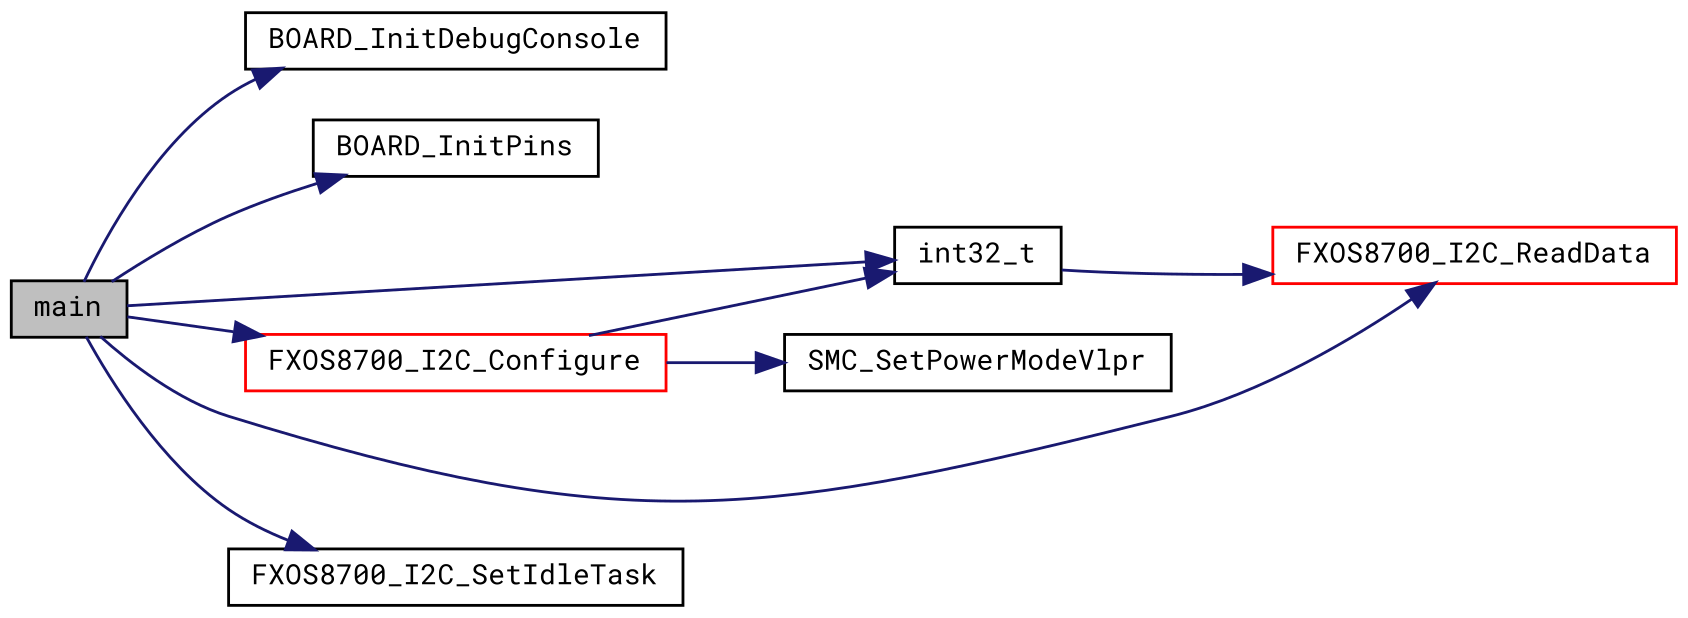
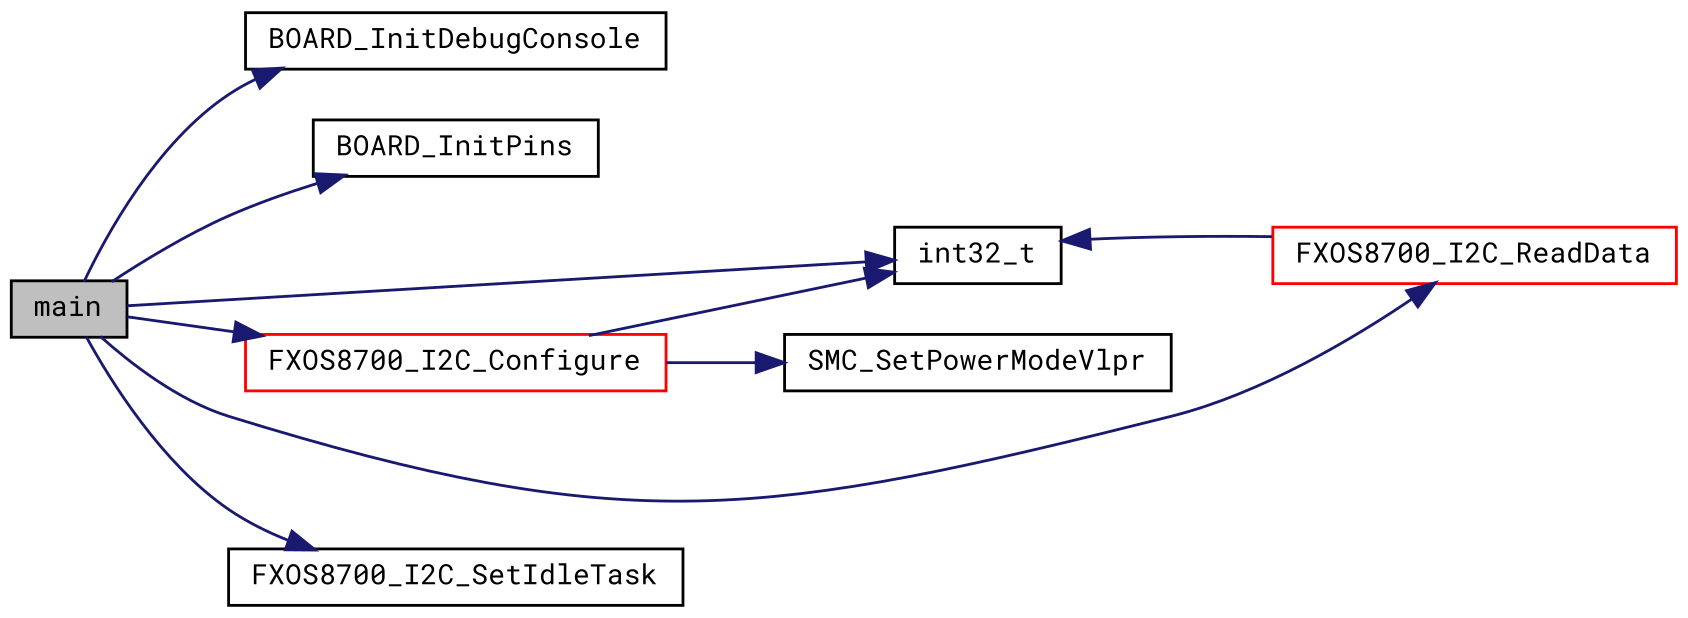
edge "int32_t" -> "FXOS8700_I2C_ReadData": reversed
